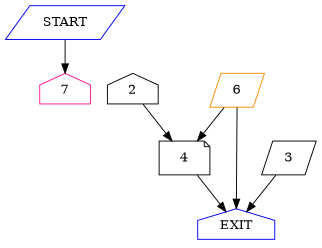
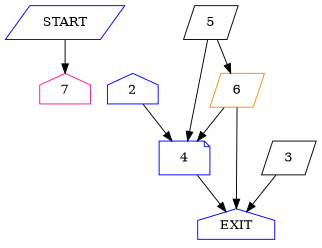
node "5": added
node "2": color black -> blue
node "4": color black -> blue
